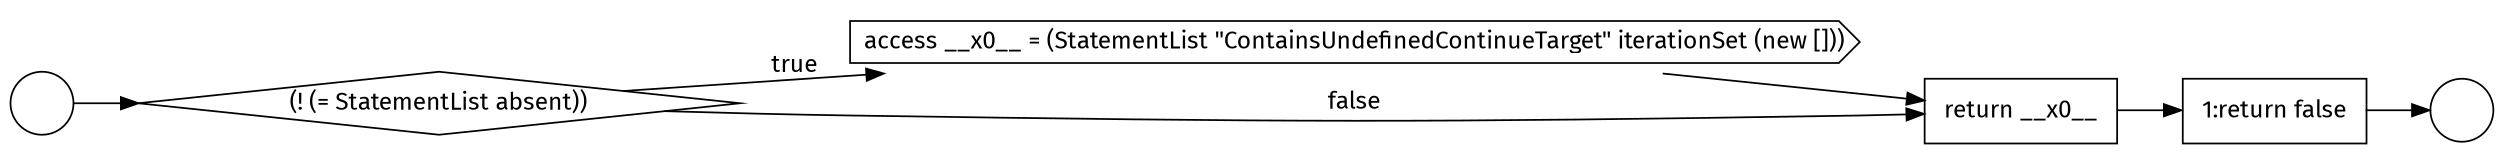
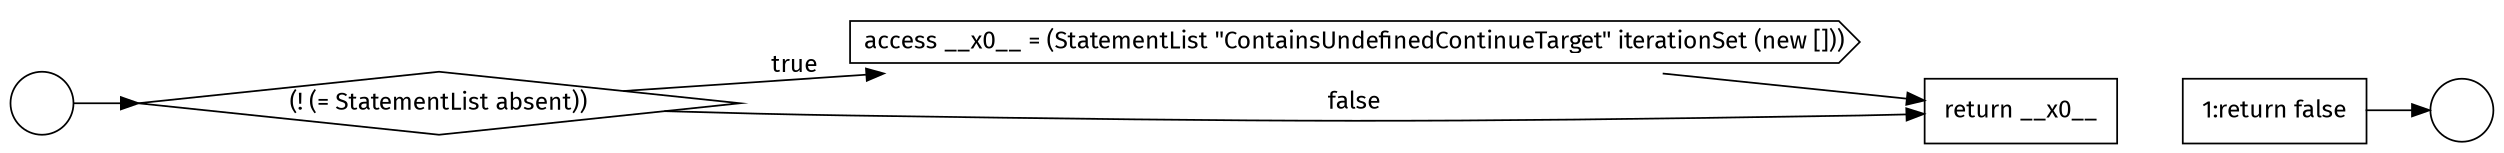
edge "return __x0__" -> "1:return false": removed
